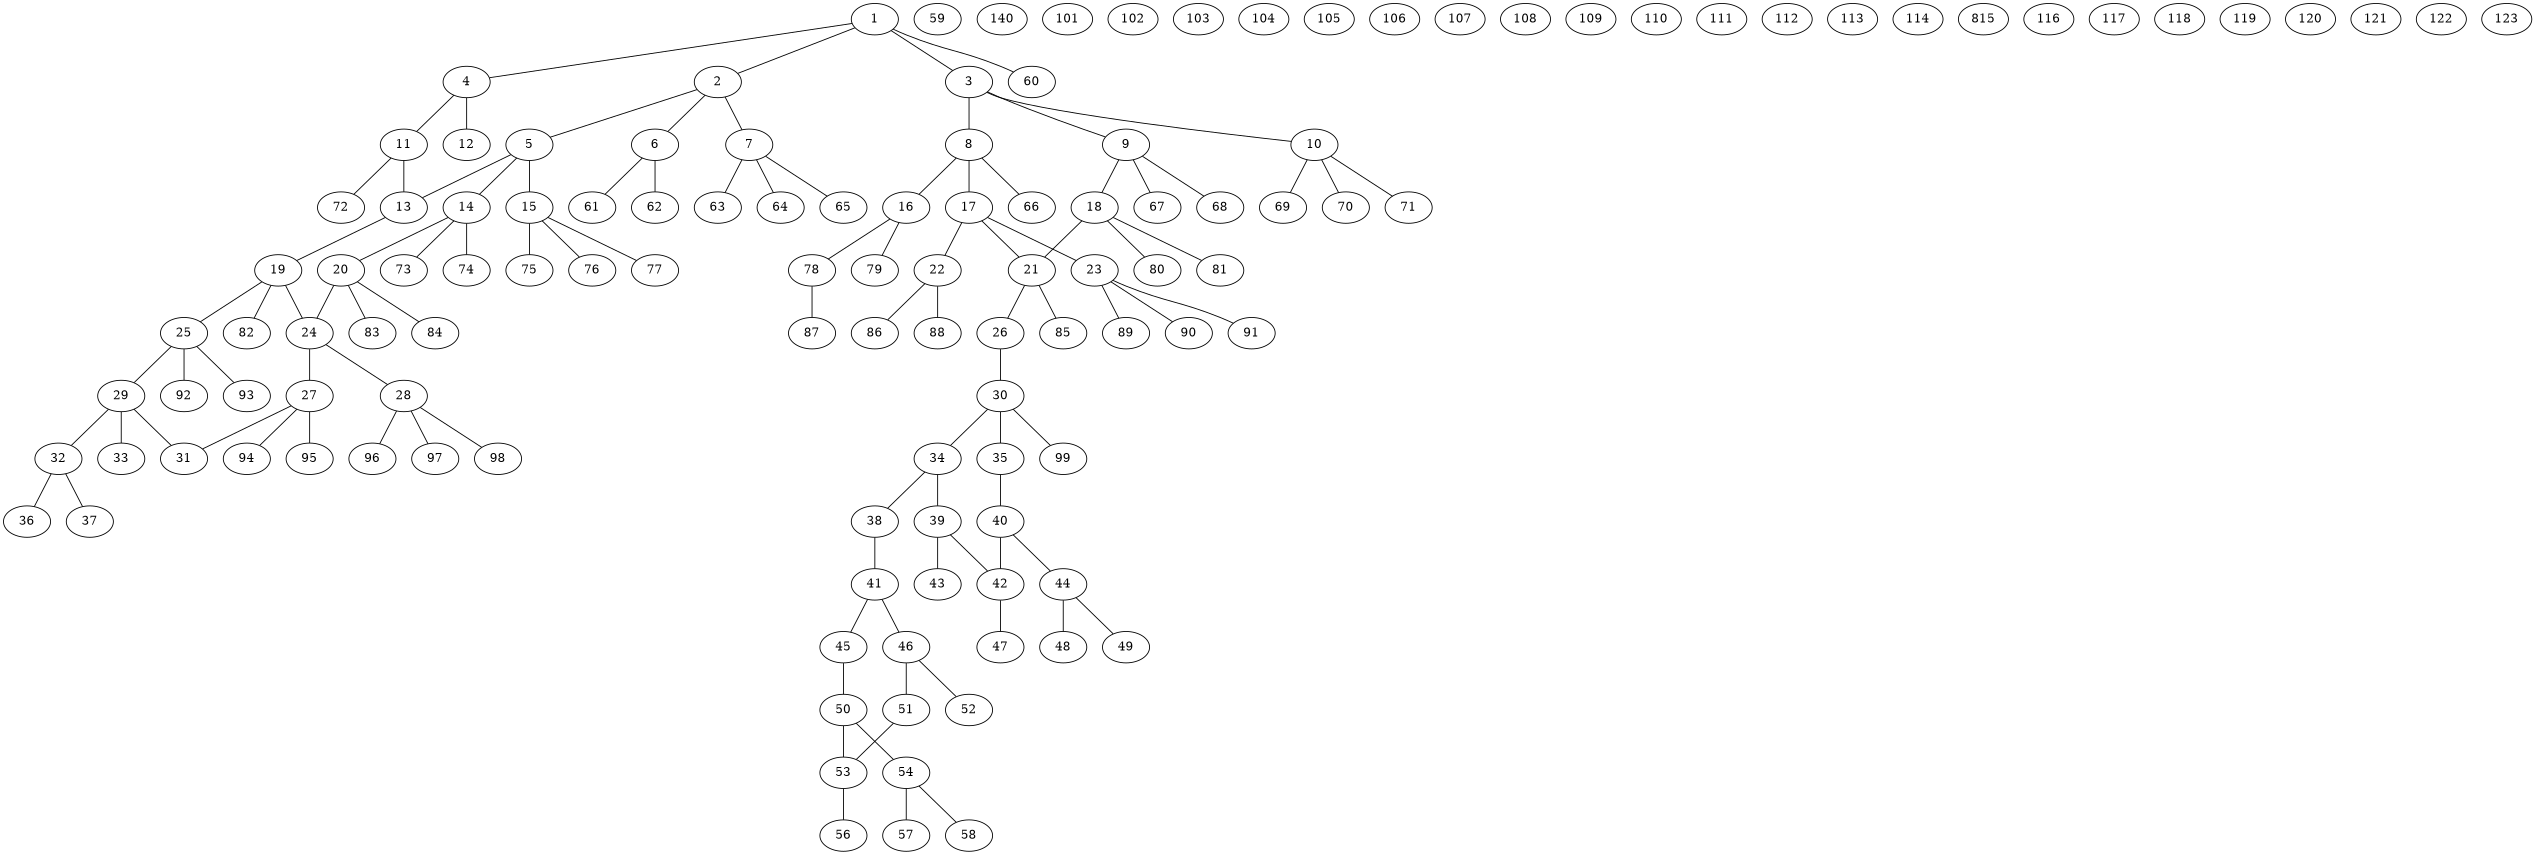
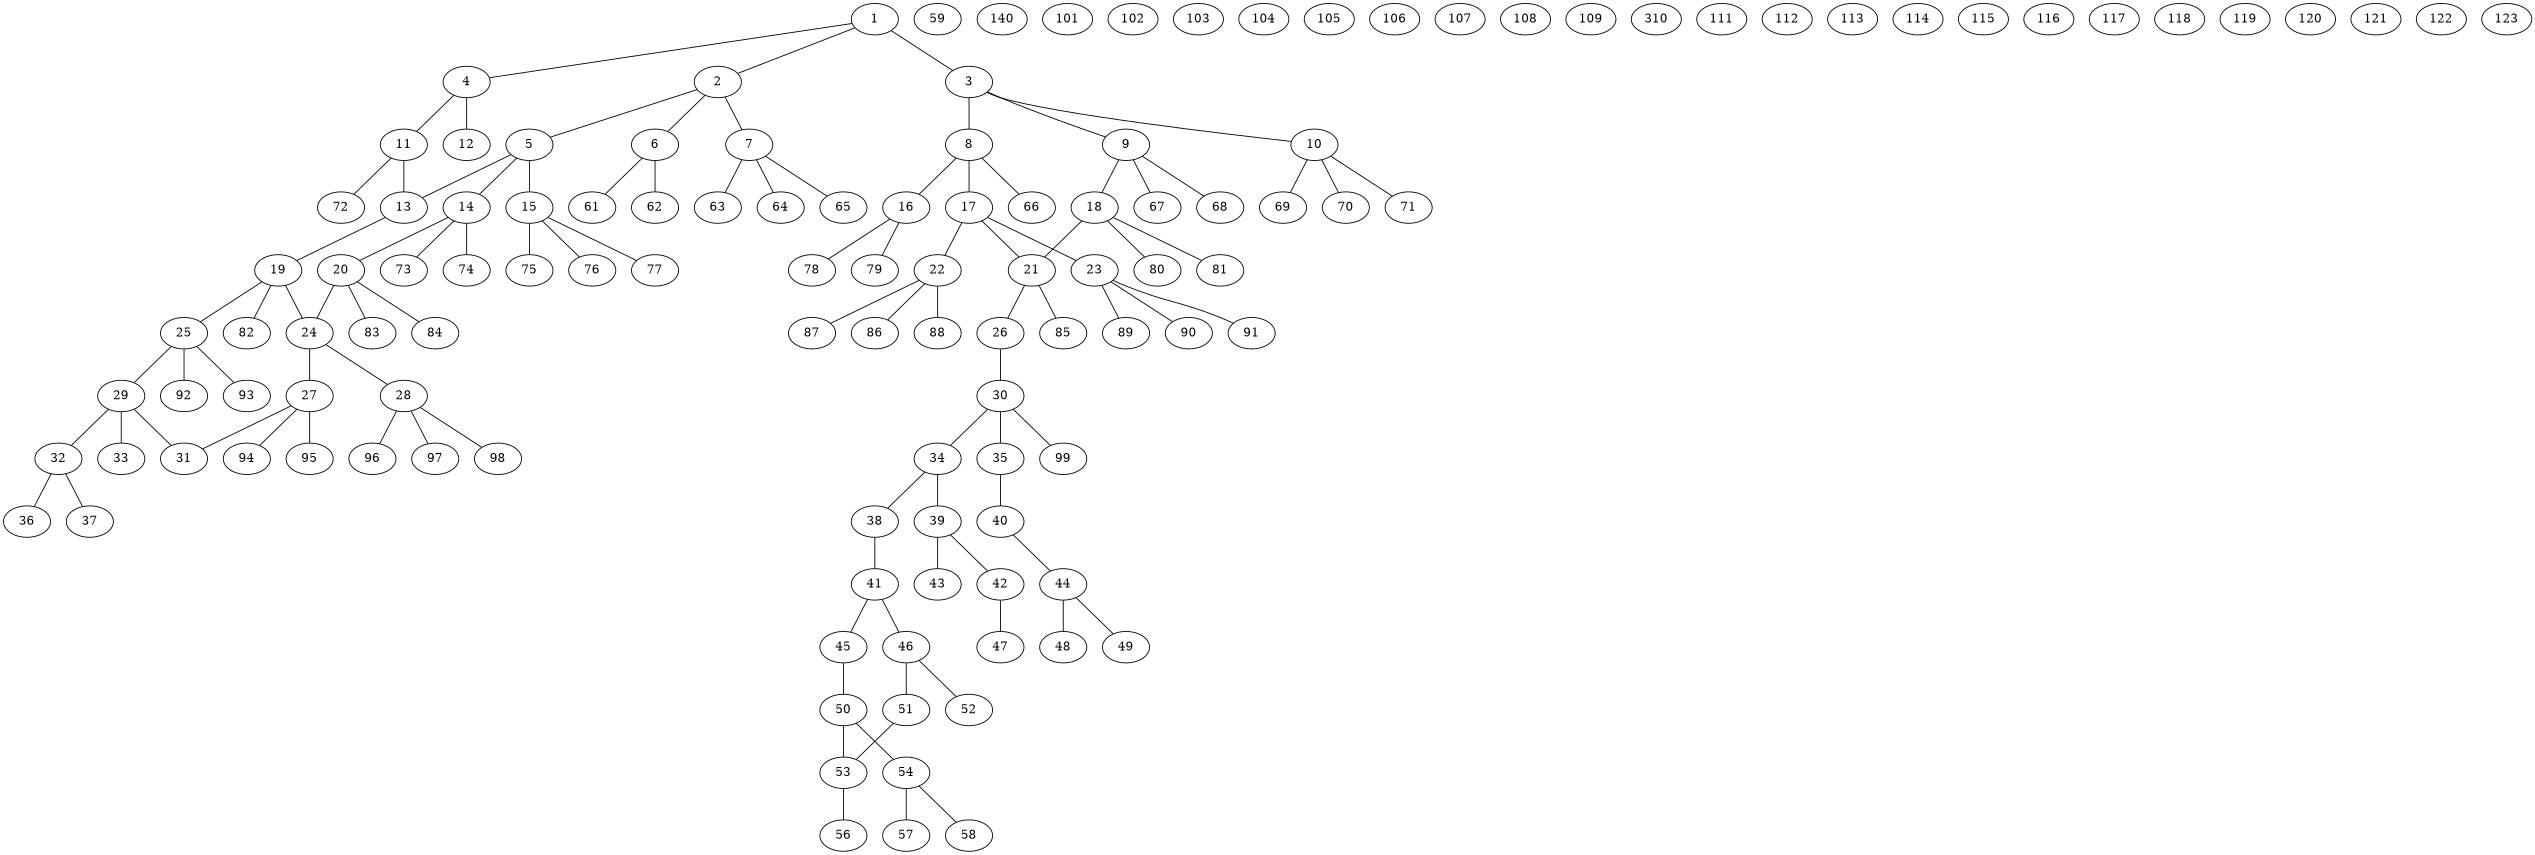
node "110": label "110" -> "310"
node "815": label "815" -> "115"
node "60": removed
edge "78" -- "87": now "22" -- "87"
edge "40" -- "42": removed
